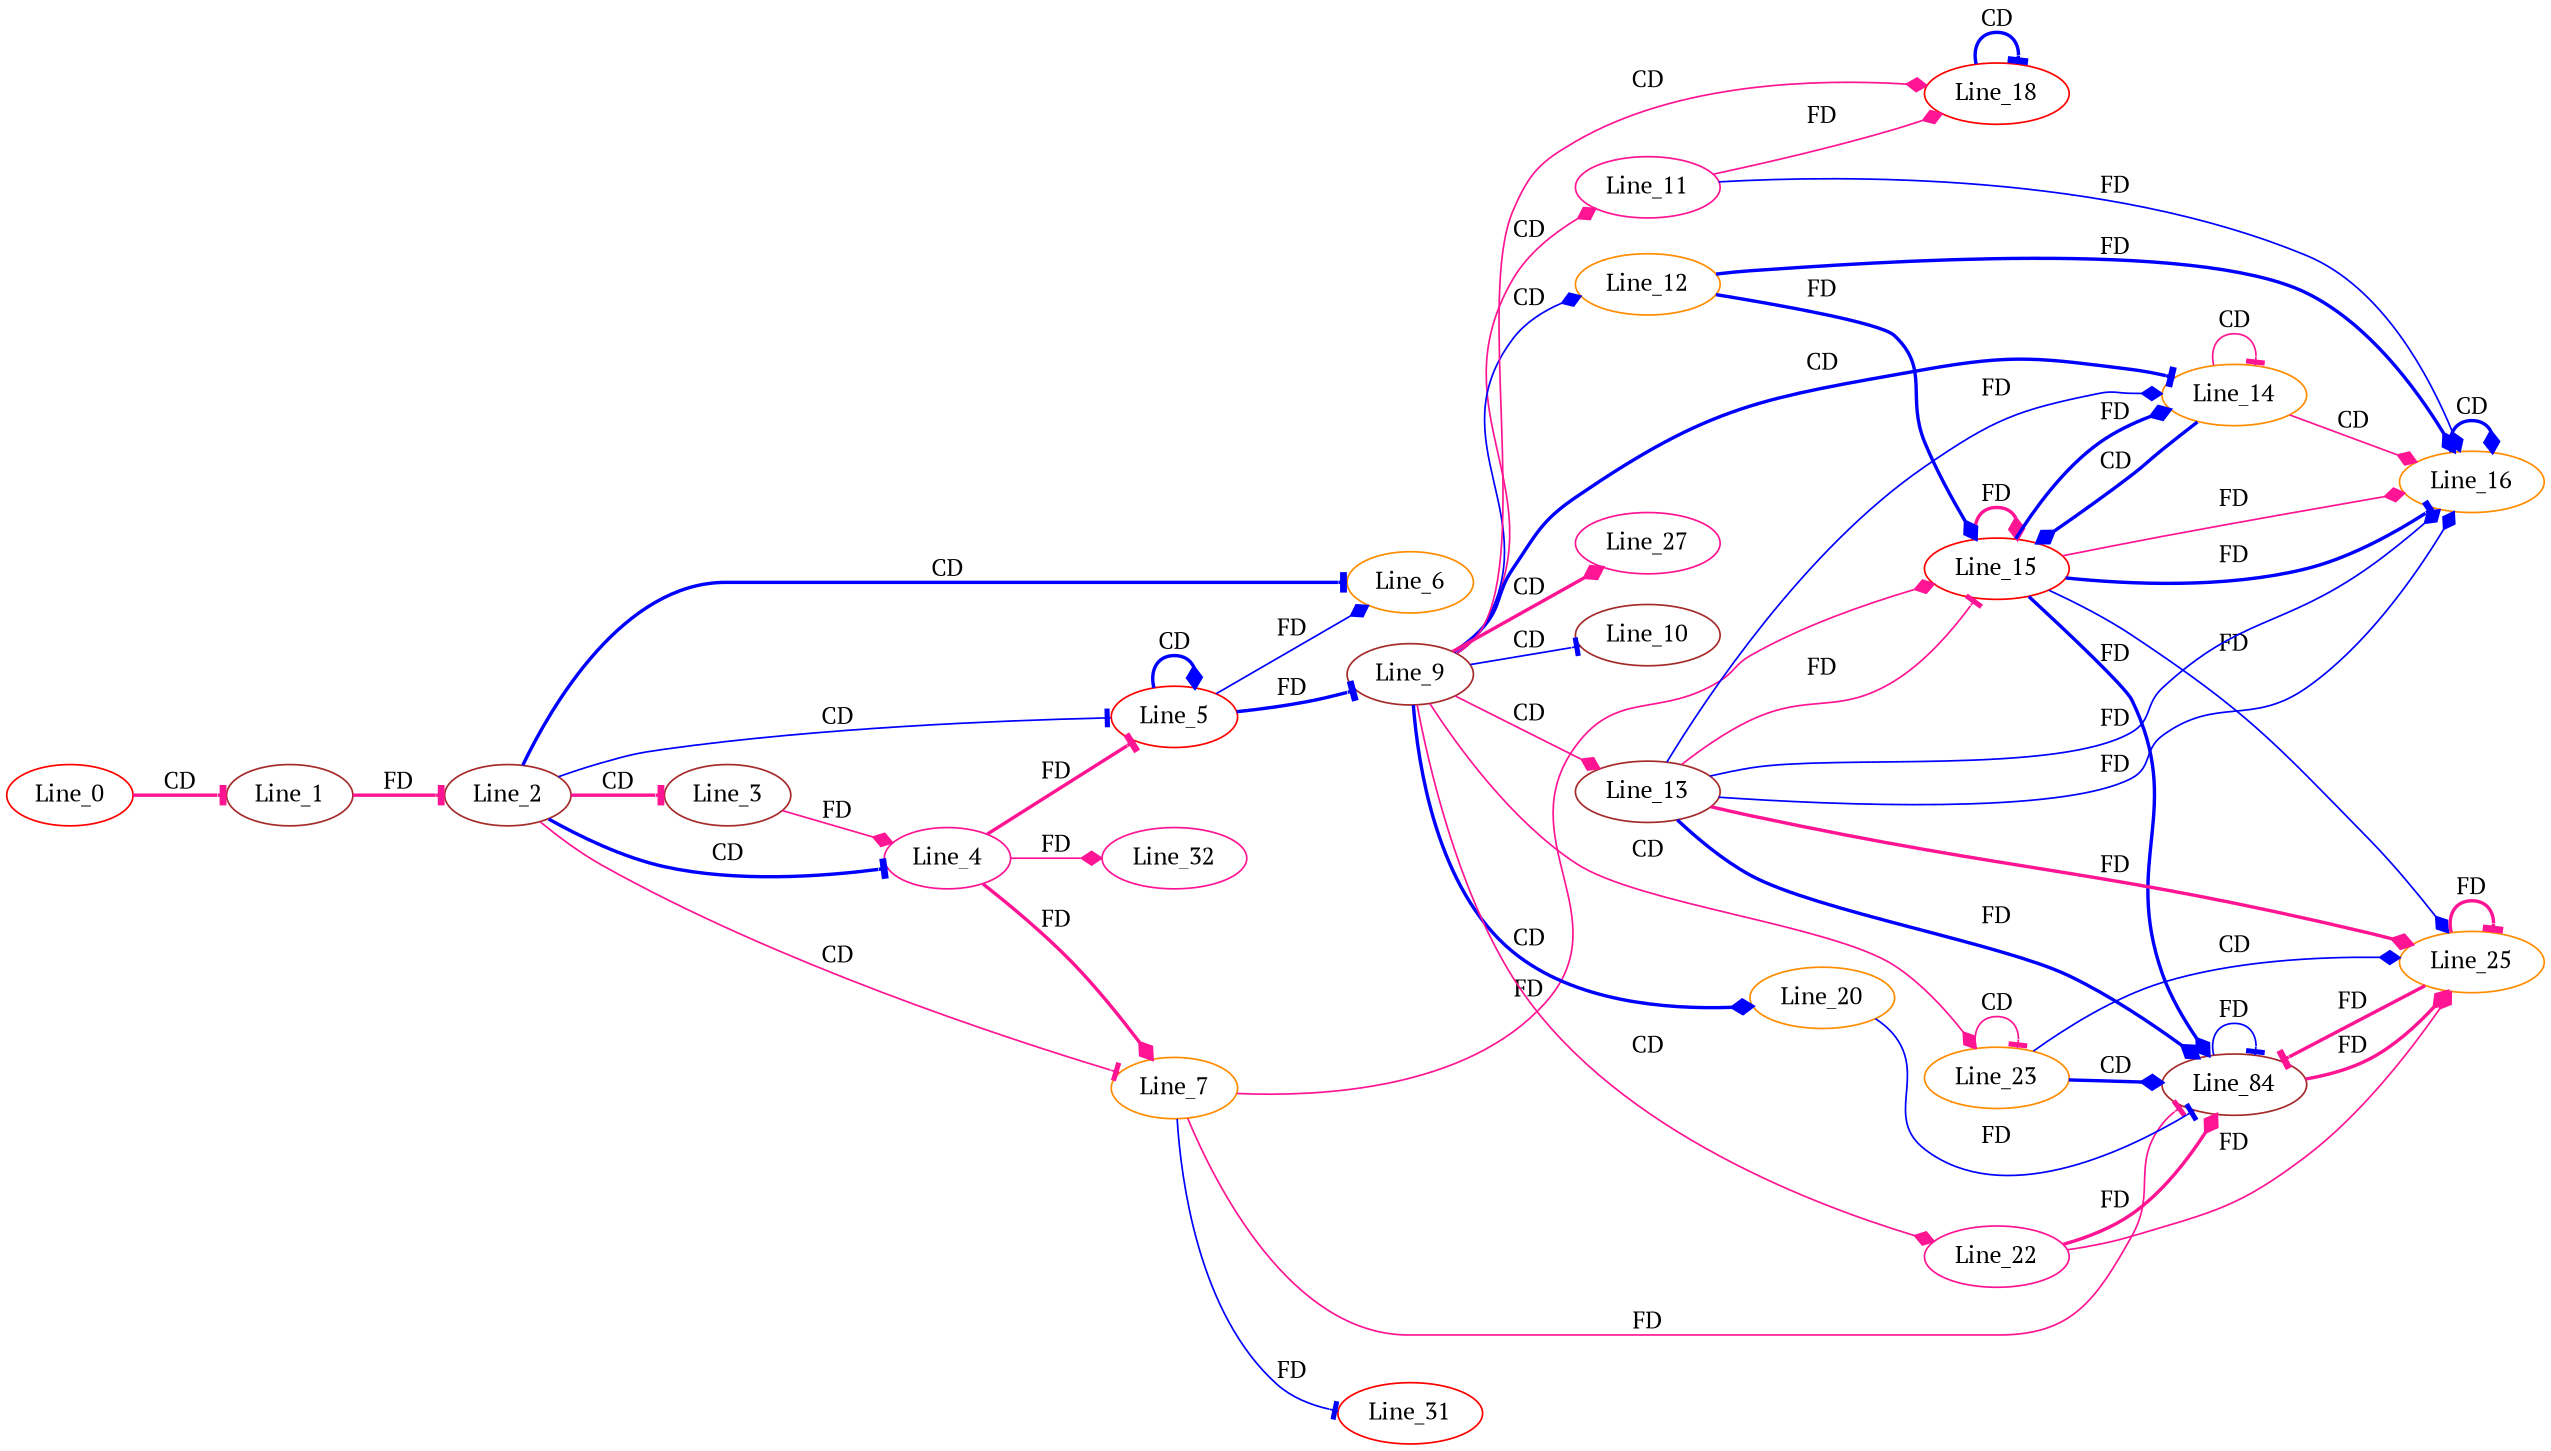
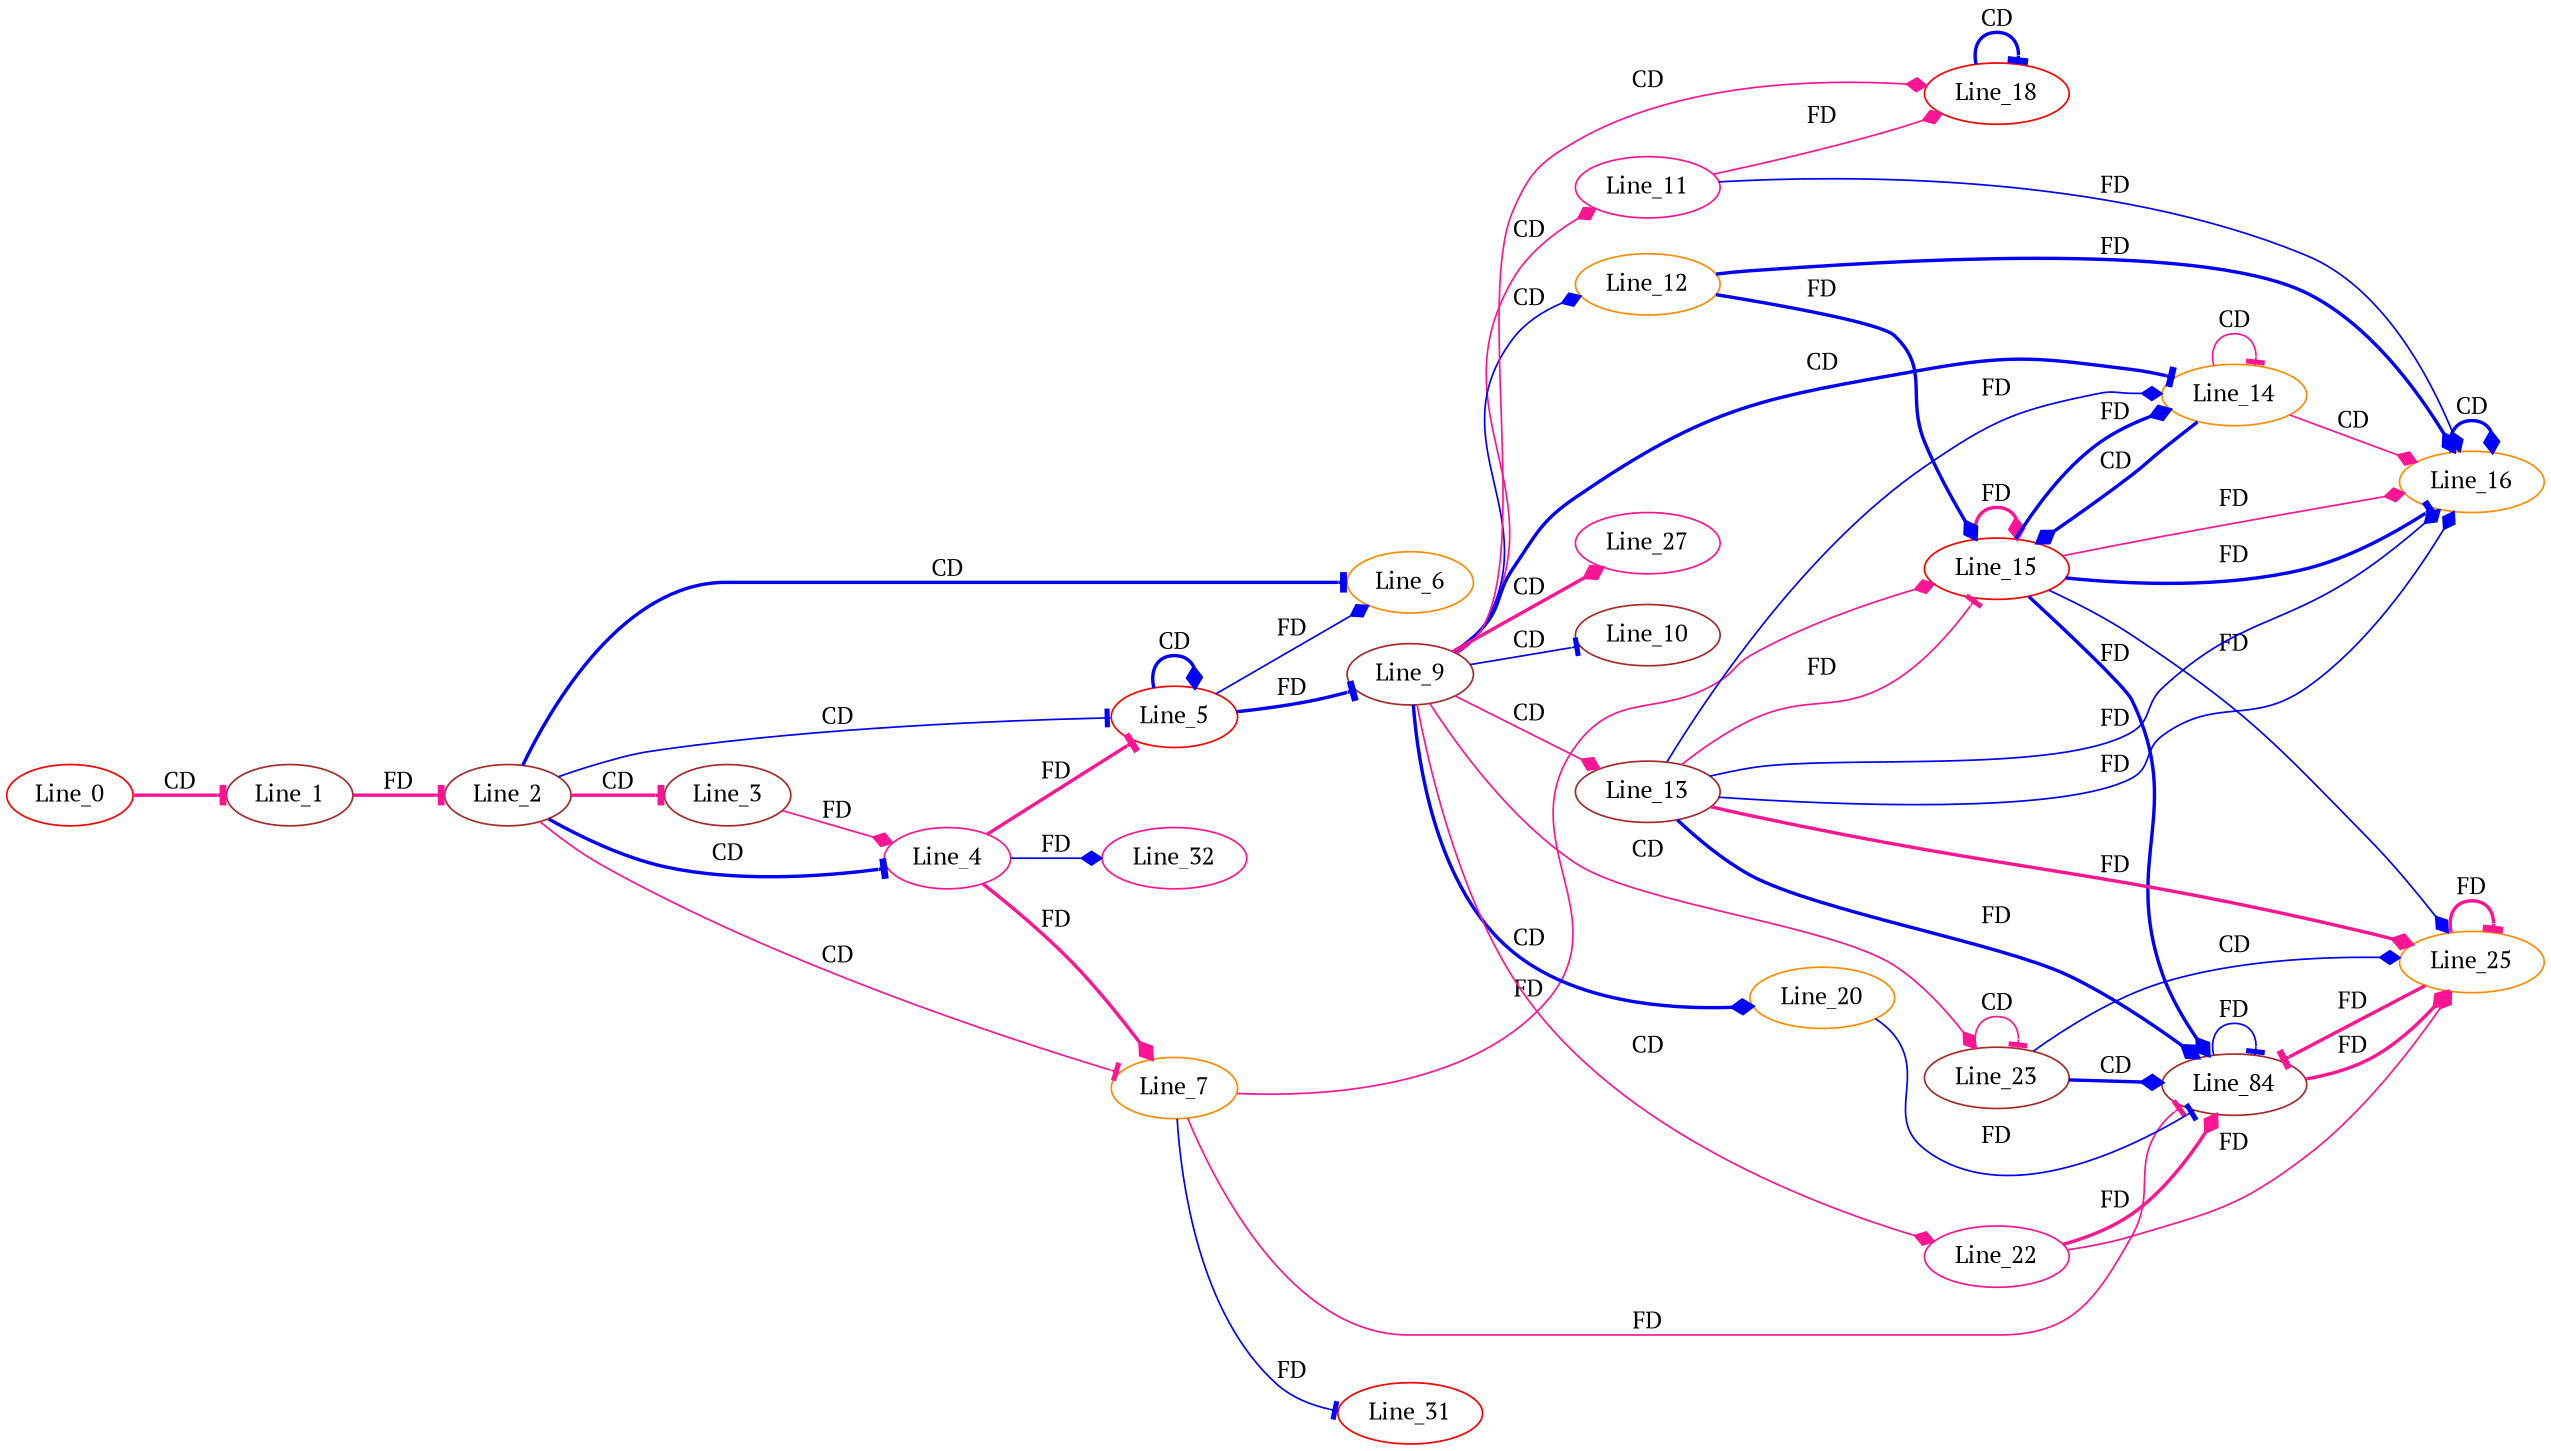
edge "Line_4" -> "Line_32": color deeppink -> blue
node "Line_23": color darkorange -> brown
